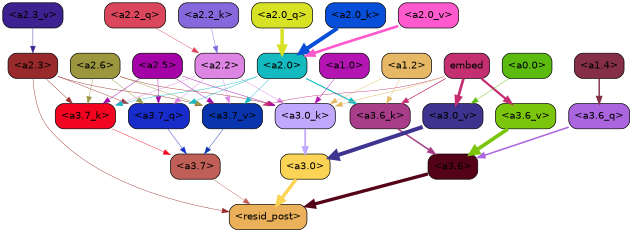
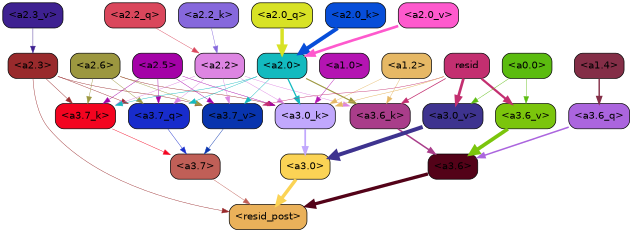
node "embed": label "embed" -> "resid"
edge "<a2.0>" -> "<a3.0_k>": added
edge "<a2.0>" -> "<a3.6_k>": color #13babf -> #9c973f
edge "<a0.0>" -> "<a3.6_v>": added
edge "<a2.2>" -> "<a3.6_k>": added
